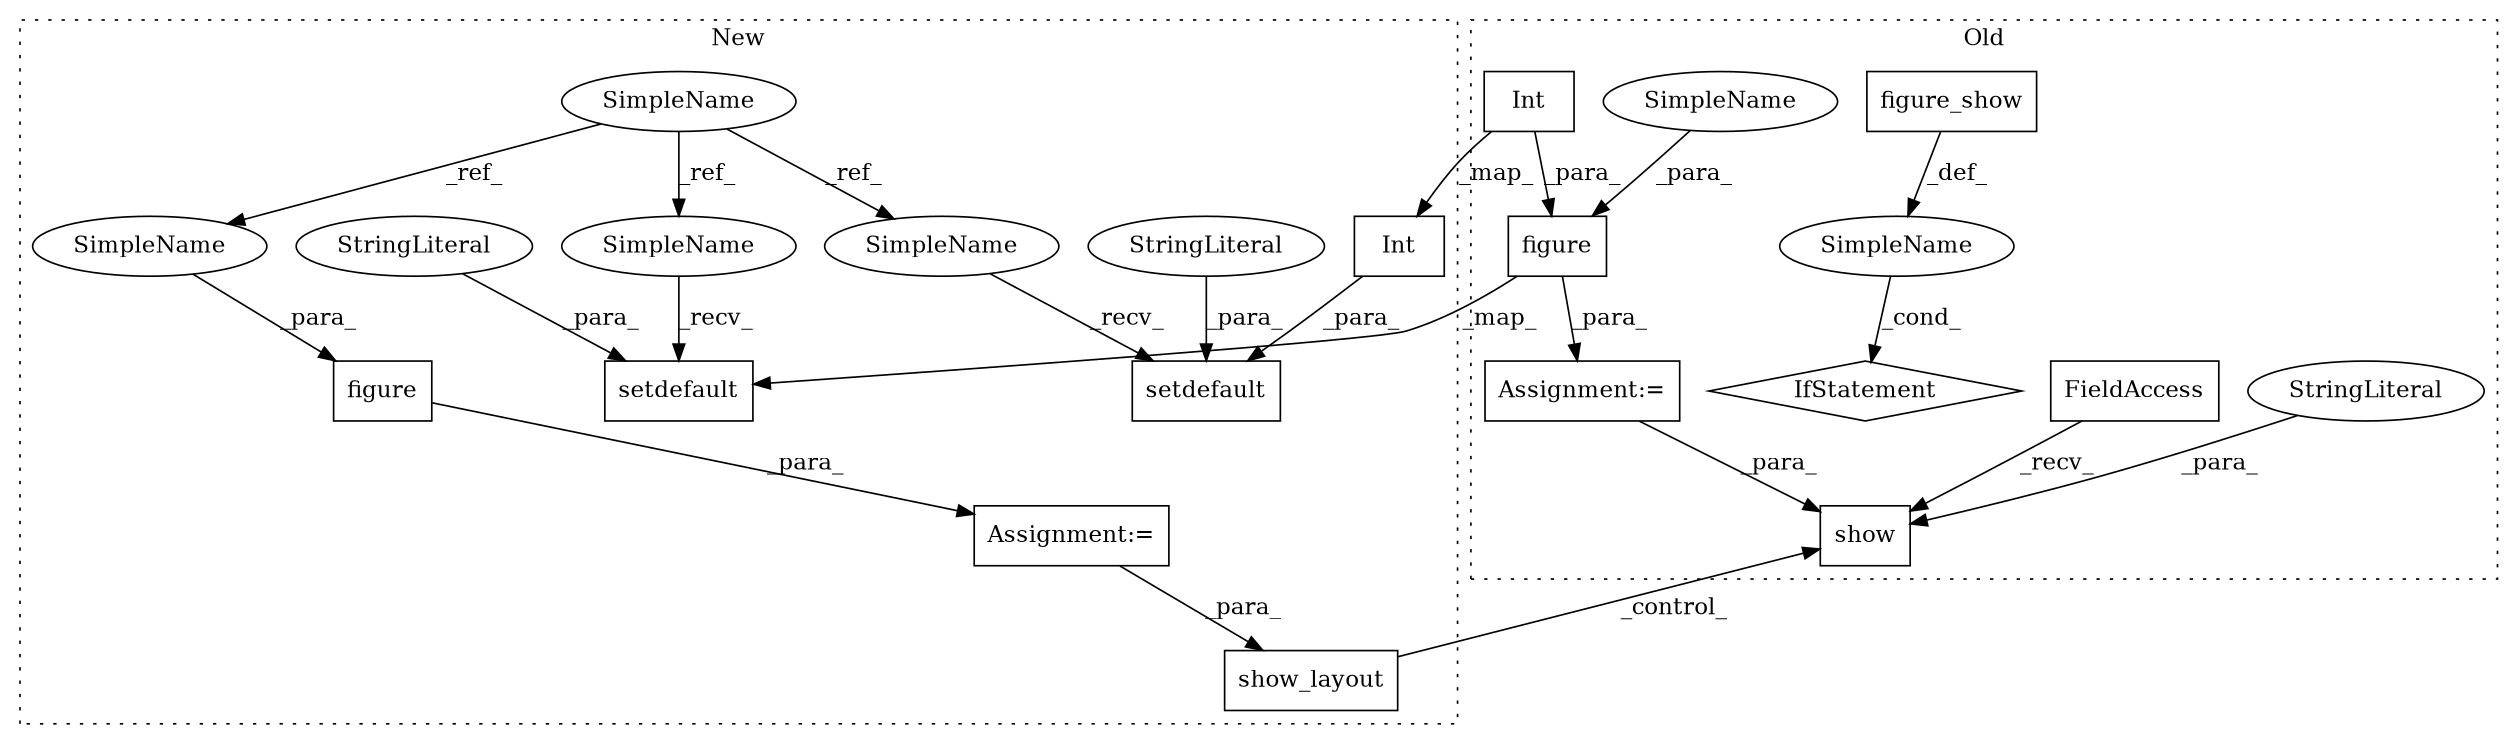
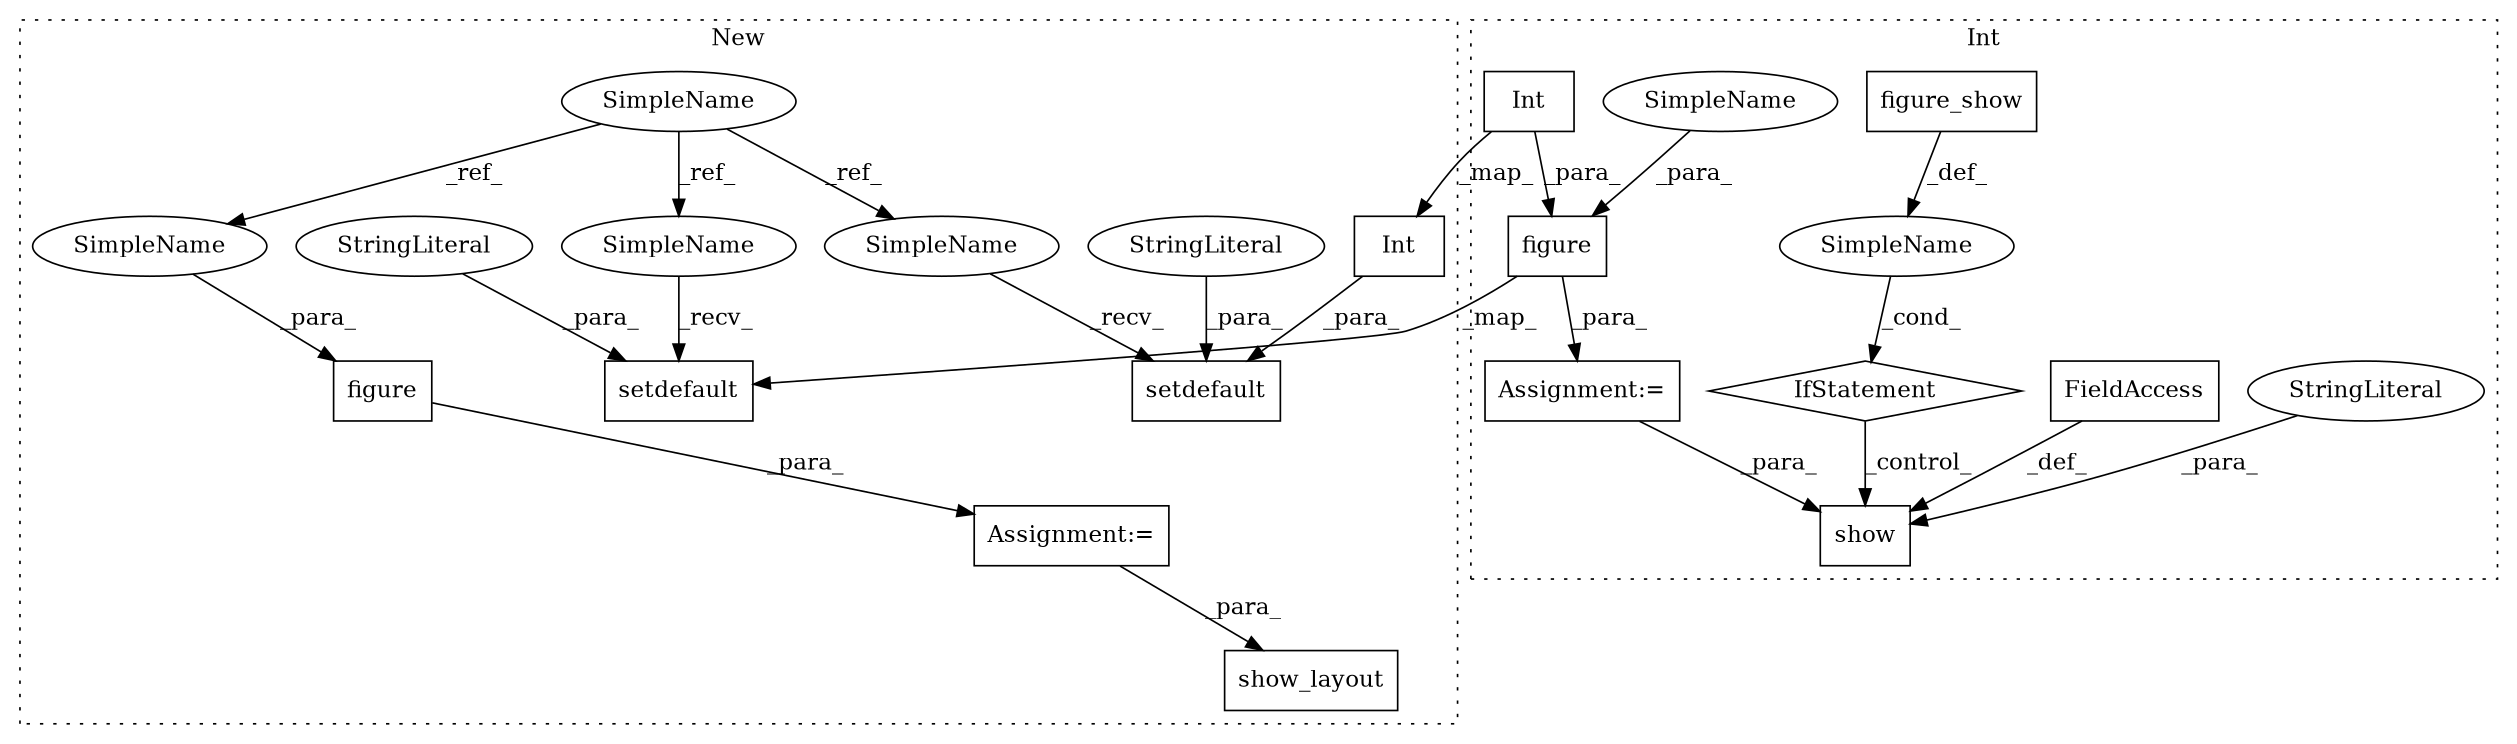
cluster "Old": label "Old" -> "Int"
edge "FieldAccess" -> "show": label "_recv_" -> "_def_"
edge "show_layout" -> "show": now "IfStatement" -> "show"
